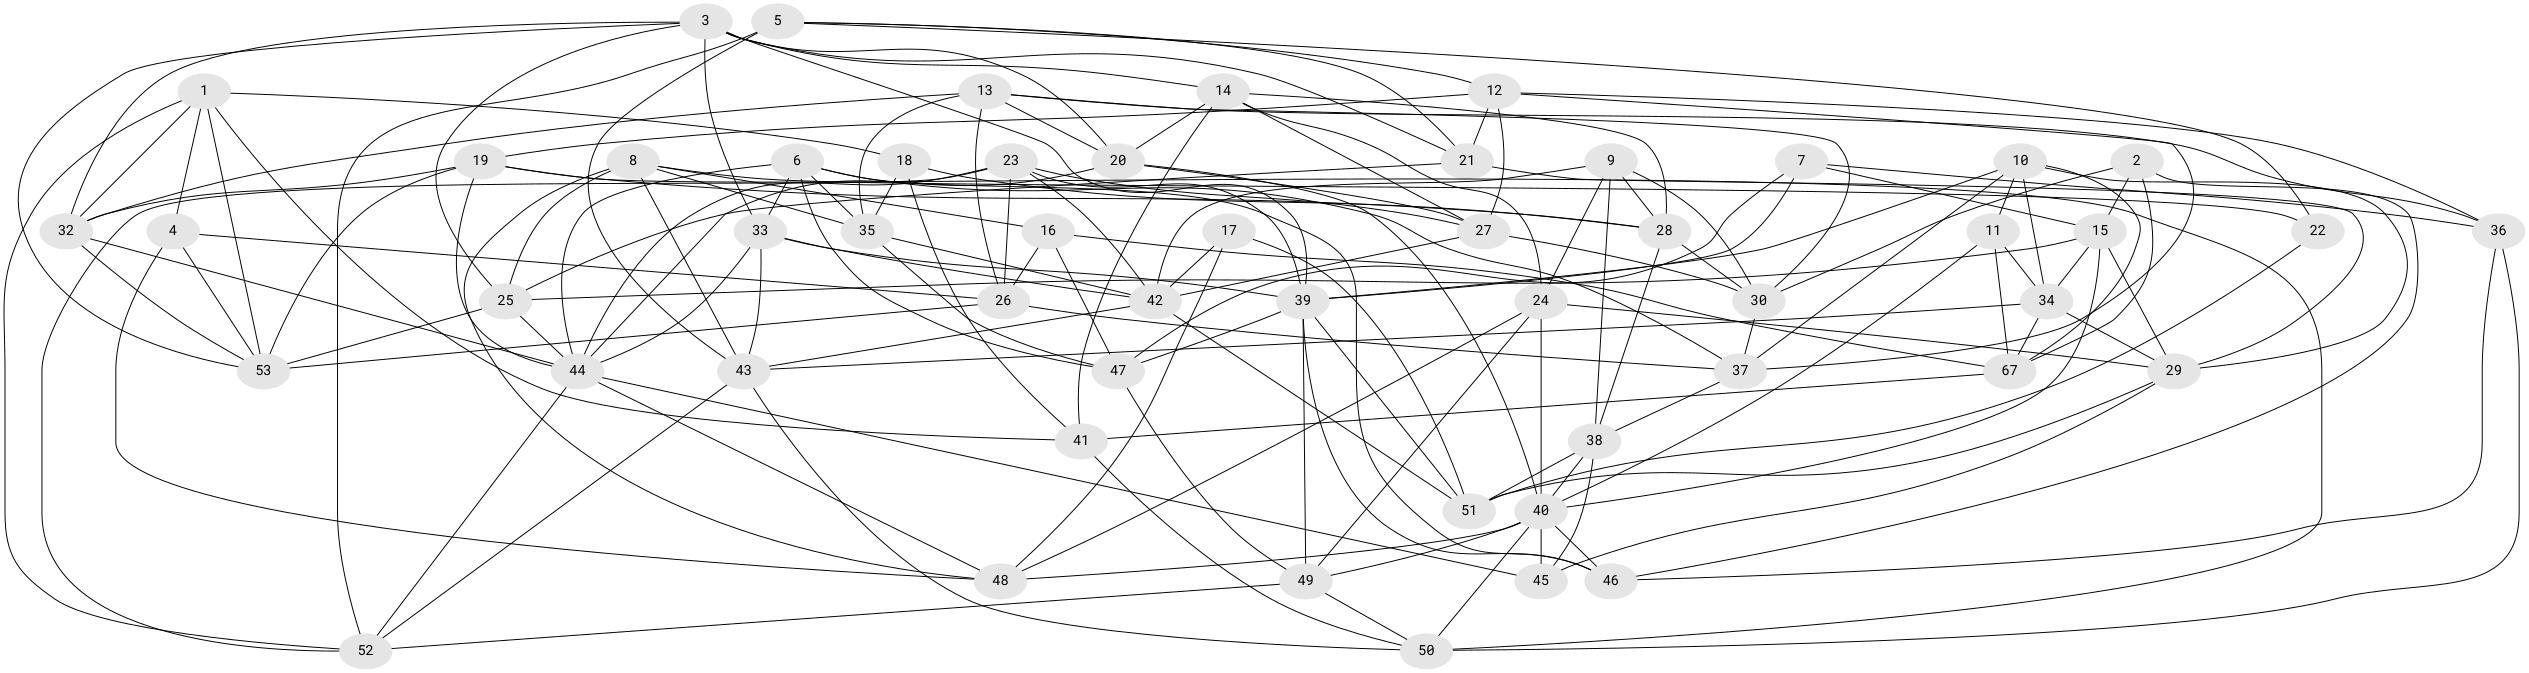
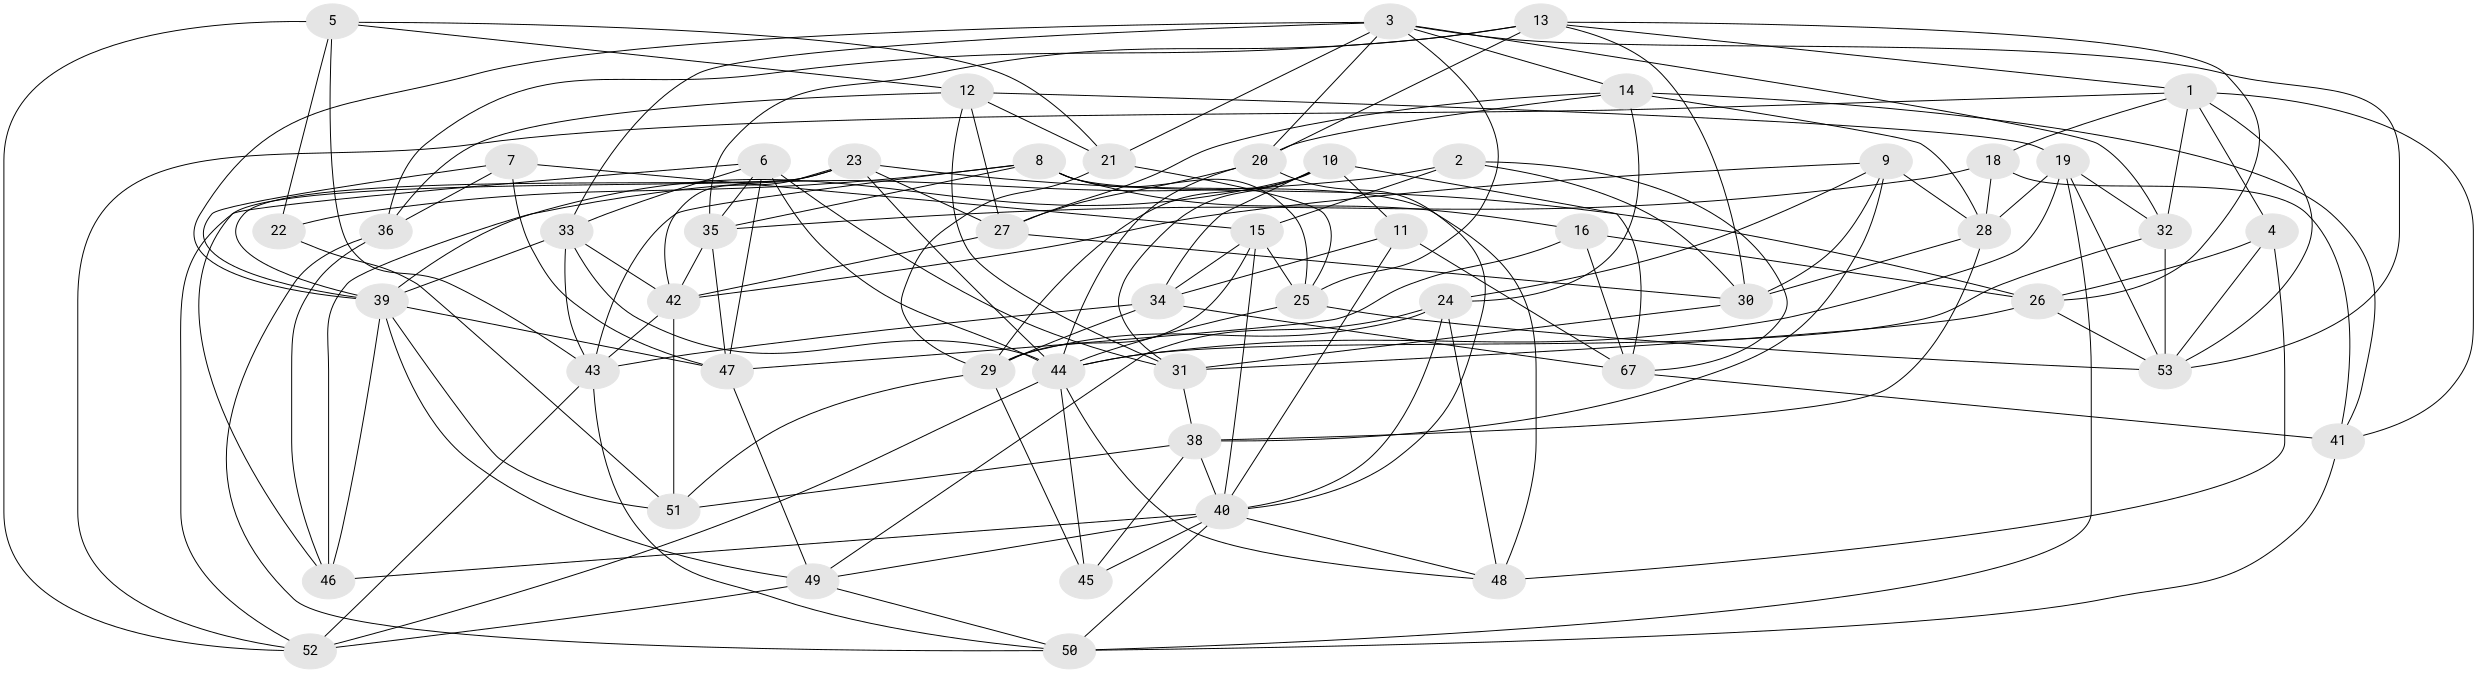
edge "13" -- "32": now "13" -- "1"
node "17": removed
node "37": label "37" -> "31"
